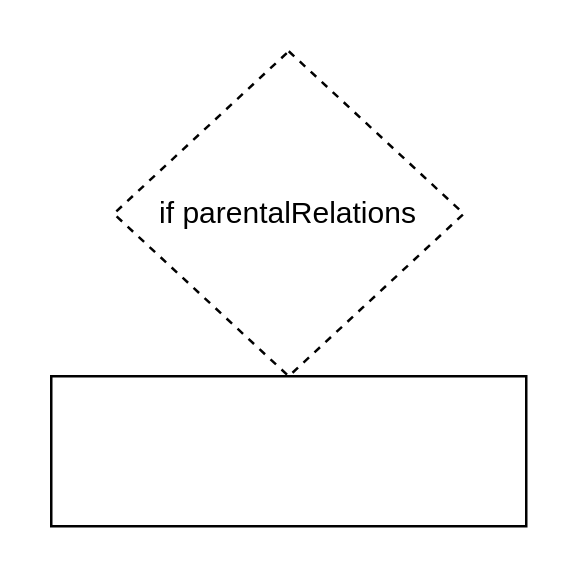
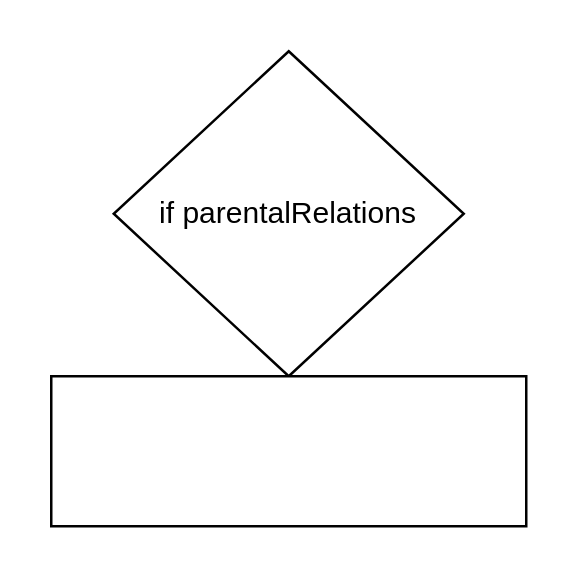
node "if parentalRelations": style dashed -> solid
